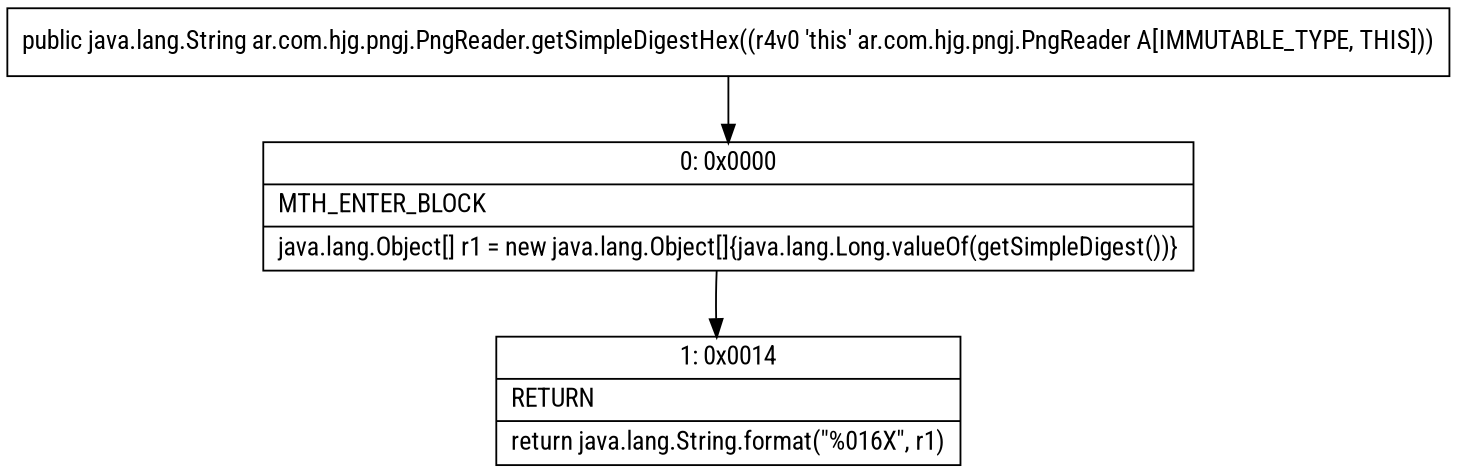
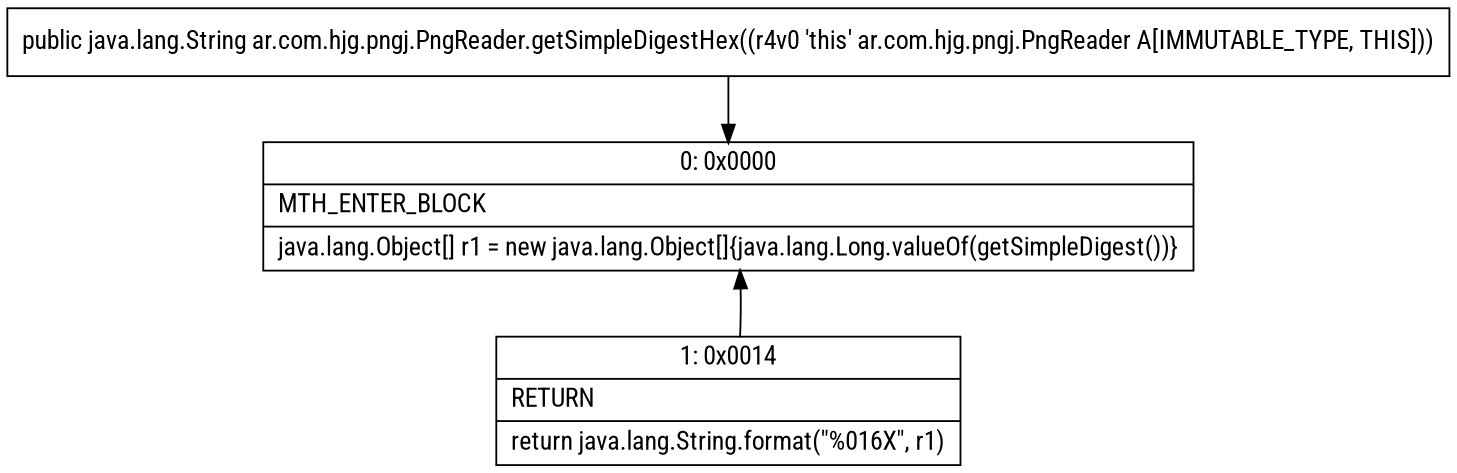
edge "0: 0x0000" -> "1: 0x0014": reversed
